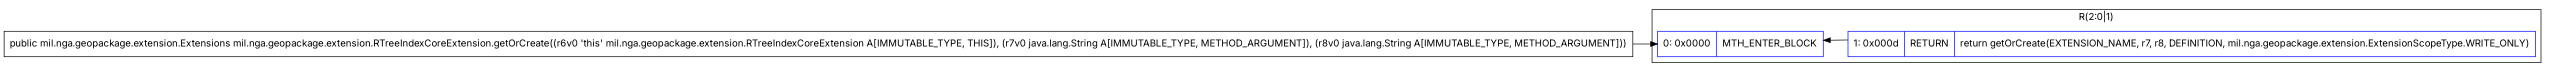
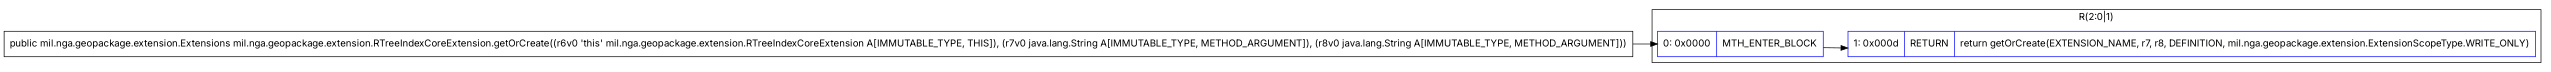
edge "1: 0x000d" -> "0: 0x0000": reversed
